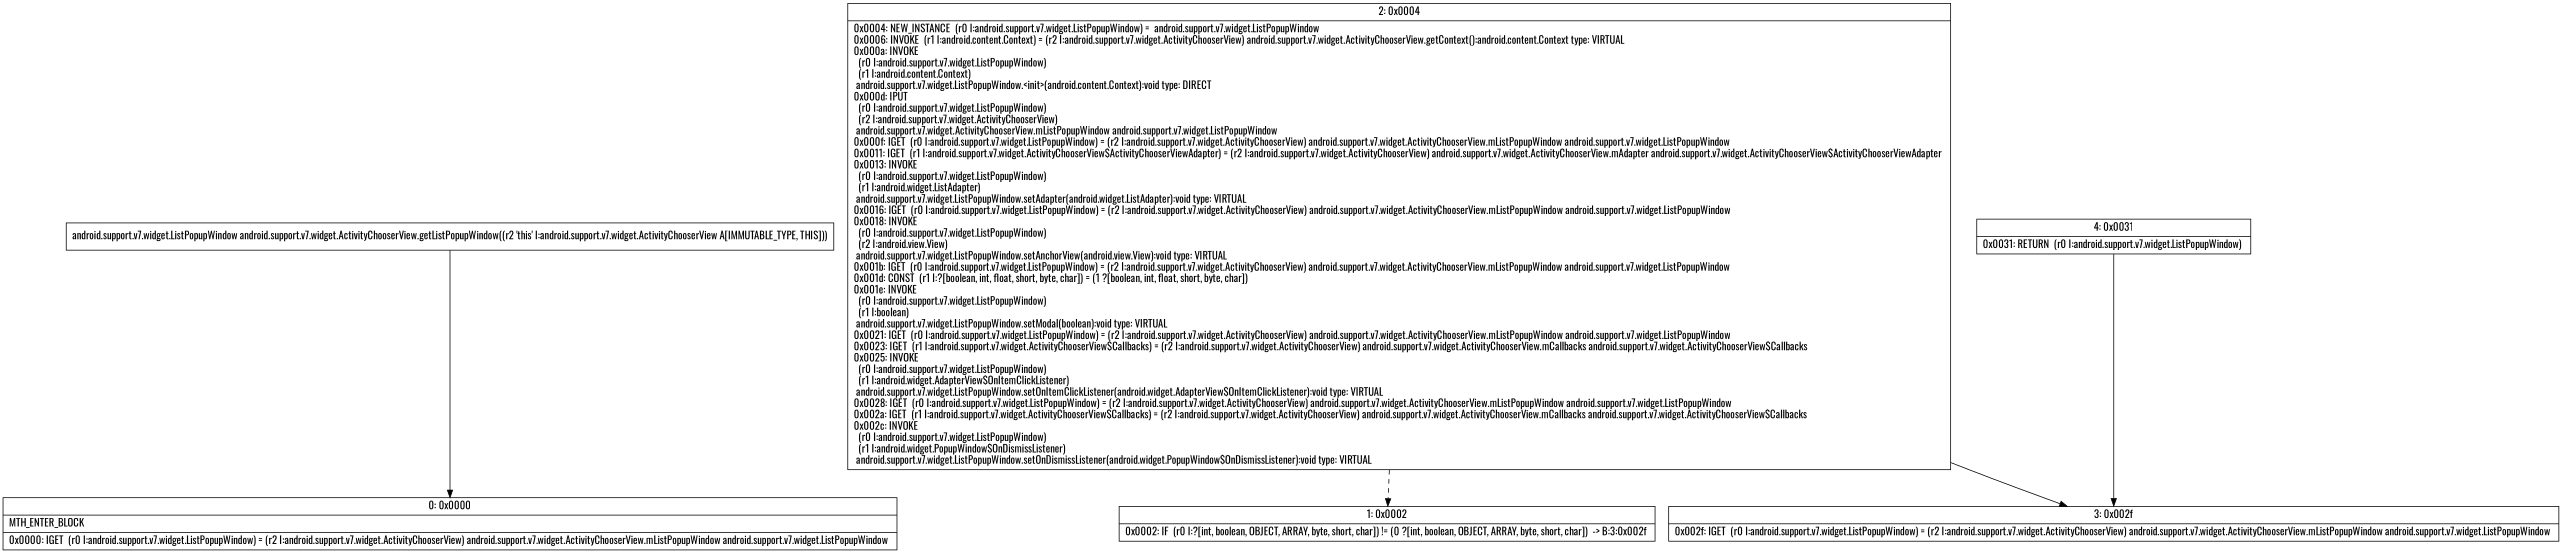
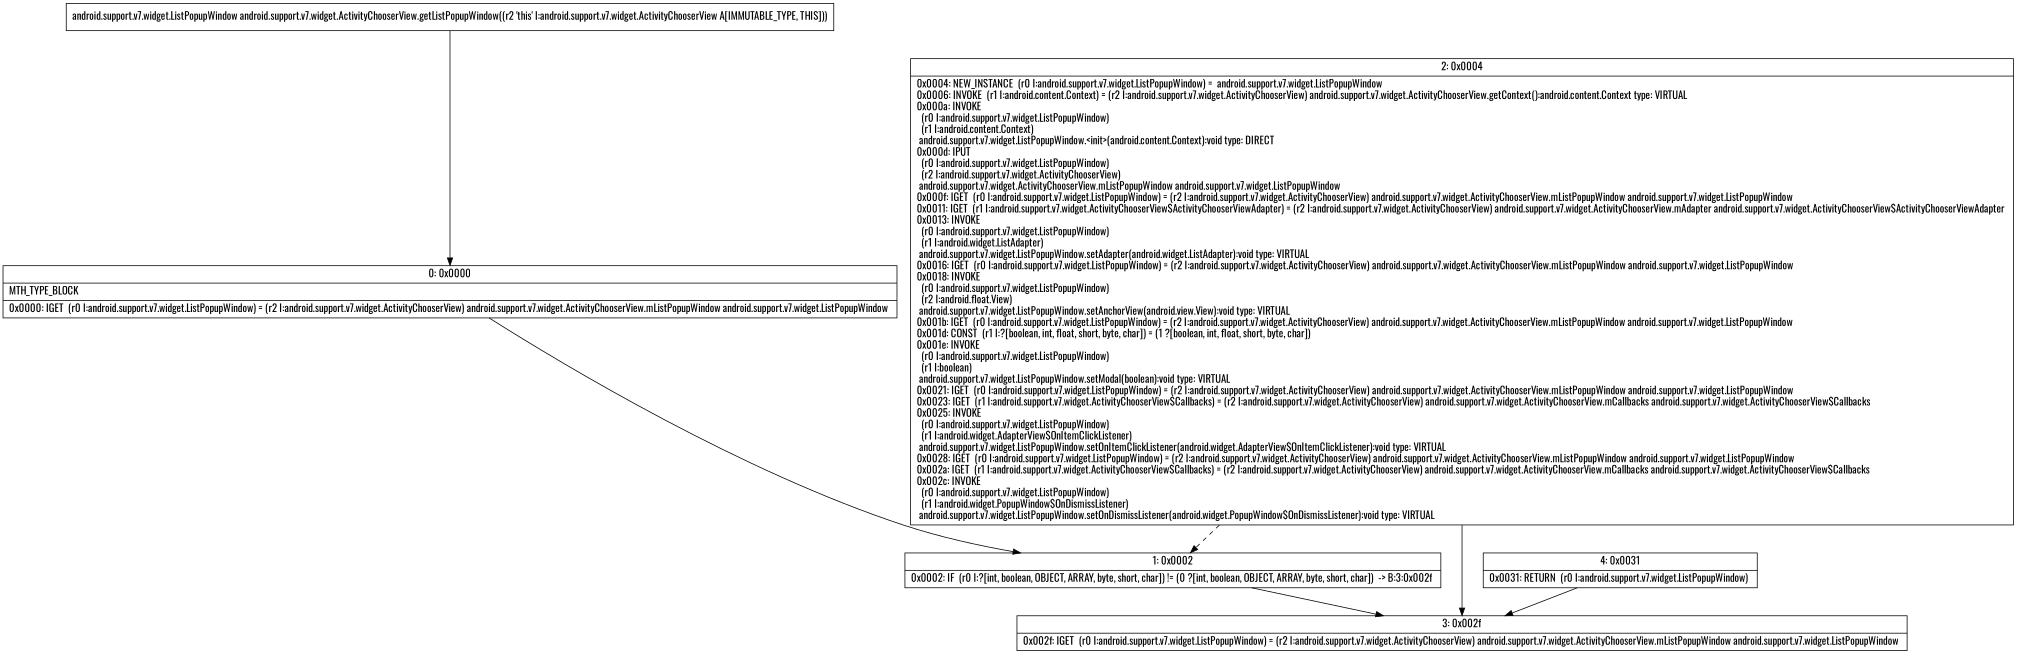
node "2: 0x0004": text "(r2 I:android.view.View)" -> "(r2 I:android.float.View)"
edge "0: 0x0000" -> "1: 0x0002": added
node "0: 0x0000": text "MTH_ENTER_BLOCK" -> "MTH_TYPE_BLOCK"
edge "1: 0x0002" -> "3: 0x002f": added
